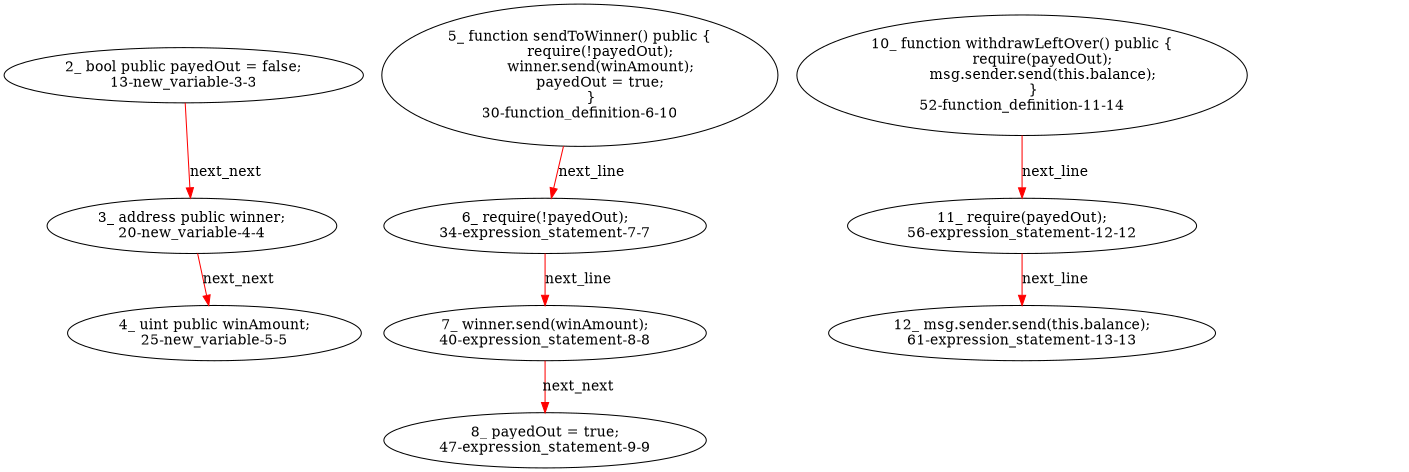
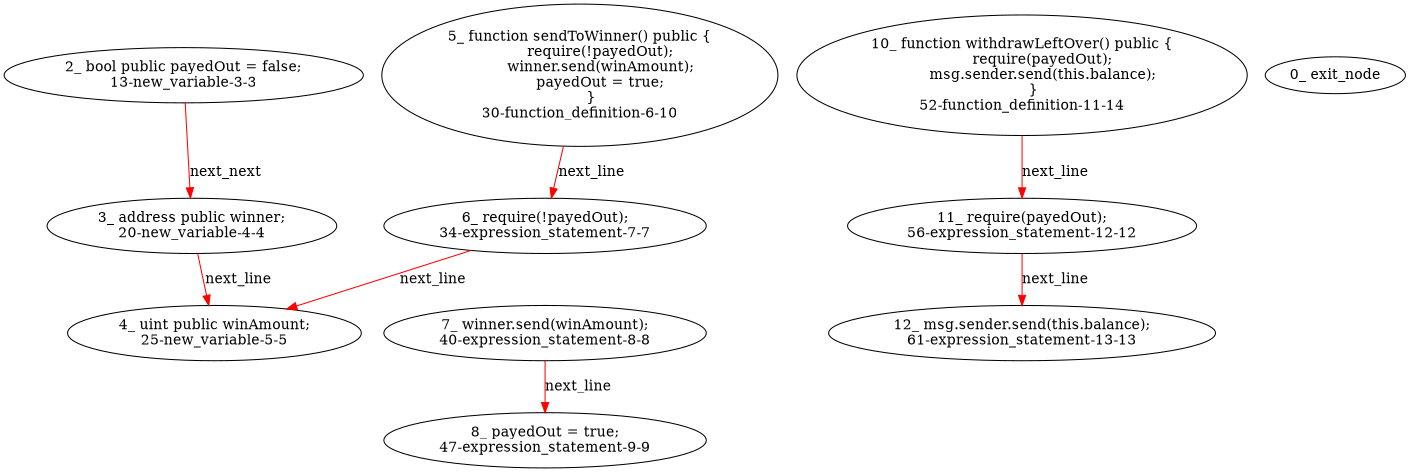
node "0_ exit_node": added
edge "6_ require(!payedOut); 34-expression_statement-7-7" -> "7_ winner.send(winAmount); 40-expression_statement-8-8": now "6_ require(!payedOut); 34-expression_statement-7-7" -> "4_ uint public winAmount; 25-new_variable-5-5"
edge "3_ address public winner; 20-new_variable-4-4" -> "4_ uint public winAmount; 25-new_variable-5-5": label "next_next" -> "next_line"
edge "7_ winner.send(winAmount); 40-expression_statement-8-8" -> "8_ payedOut = true; 47-expression_statement-9-9": label "next_next" -> "next_line"
